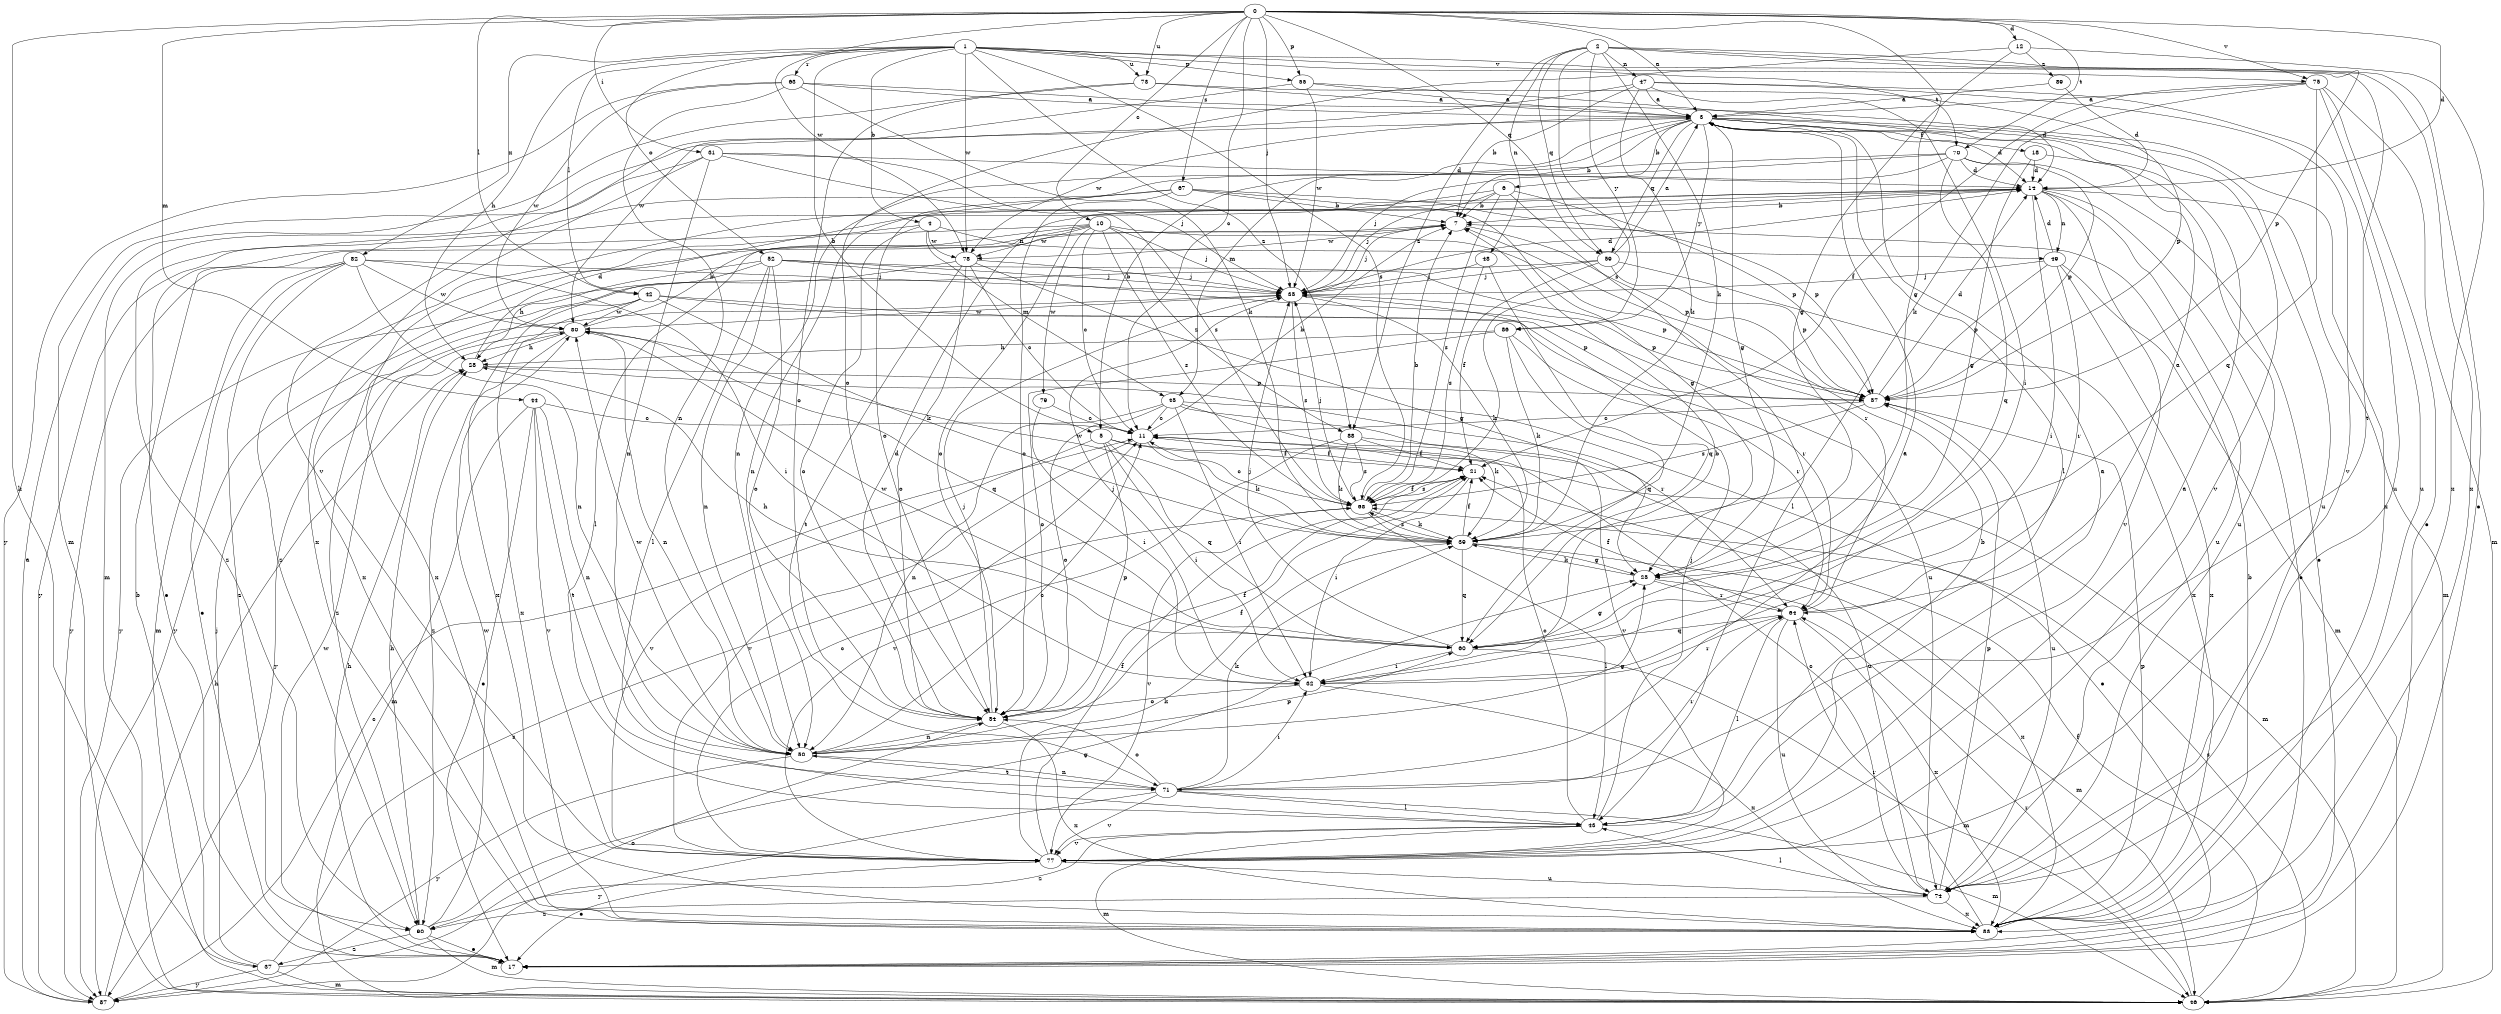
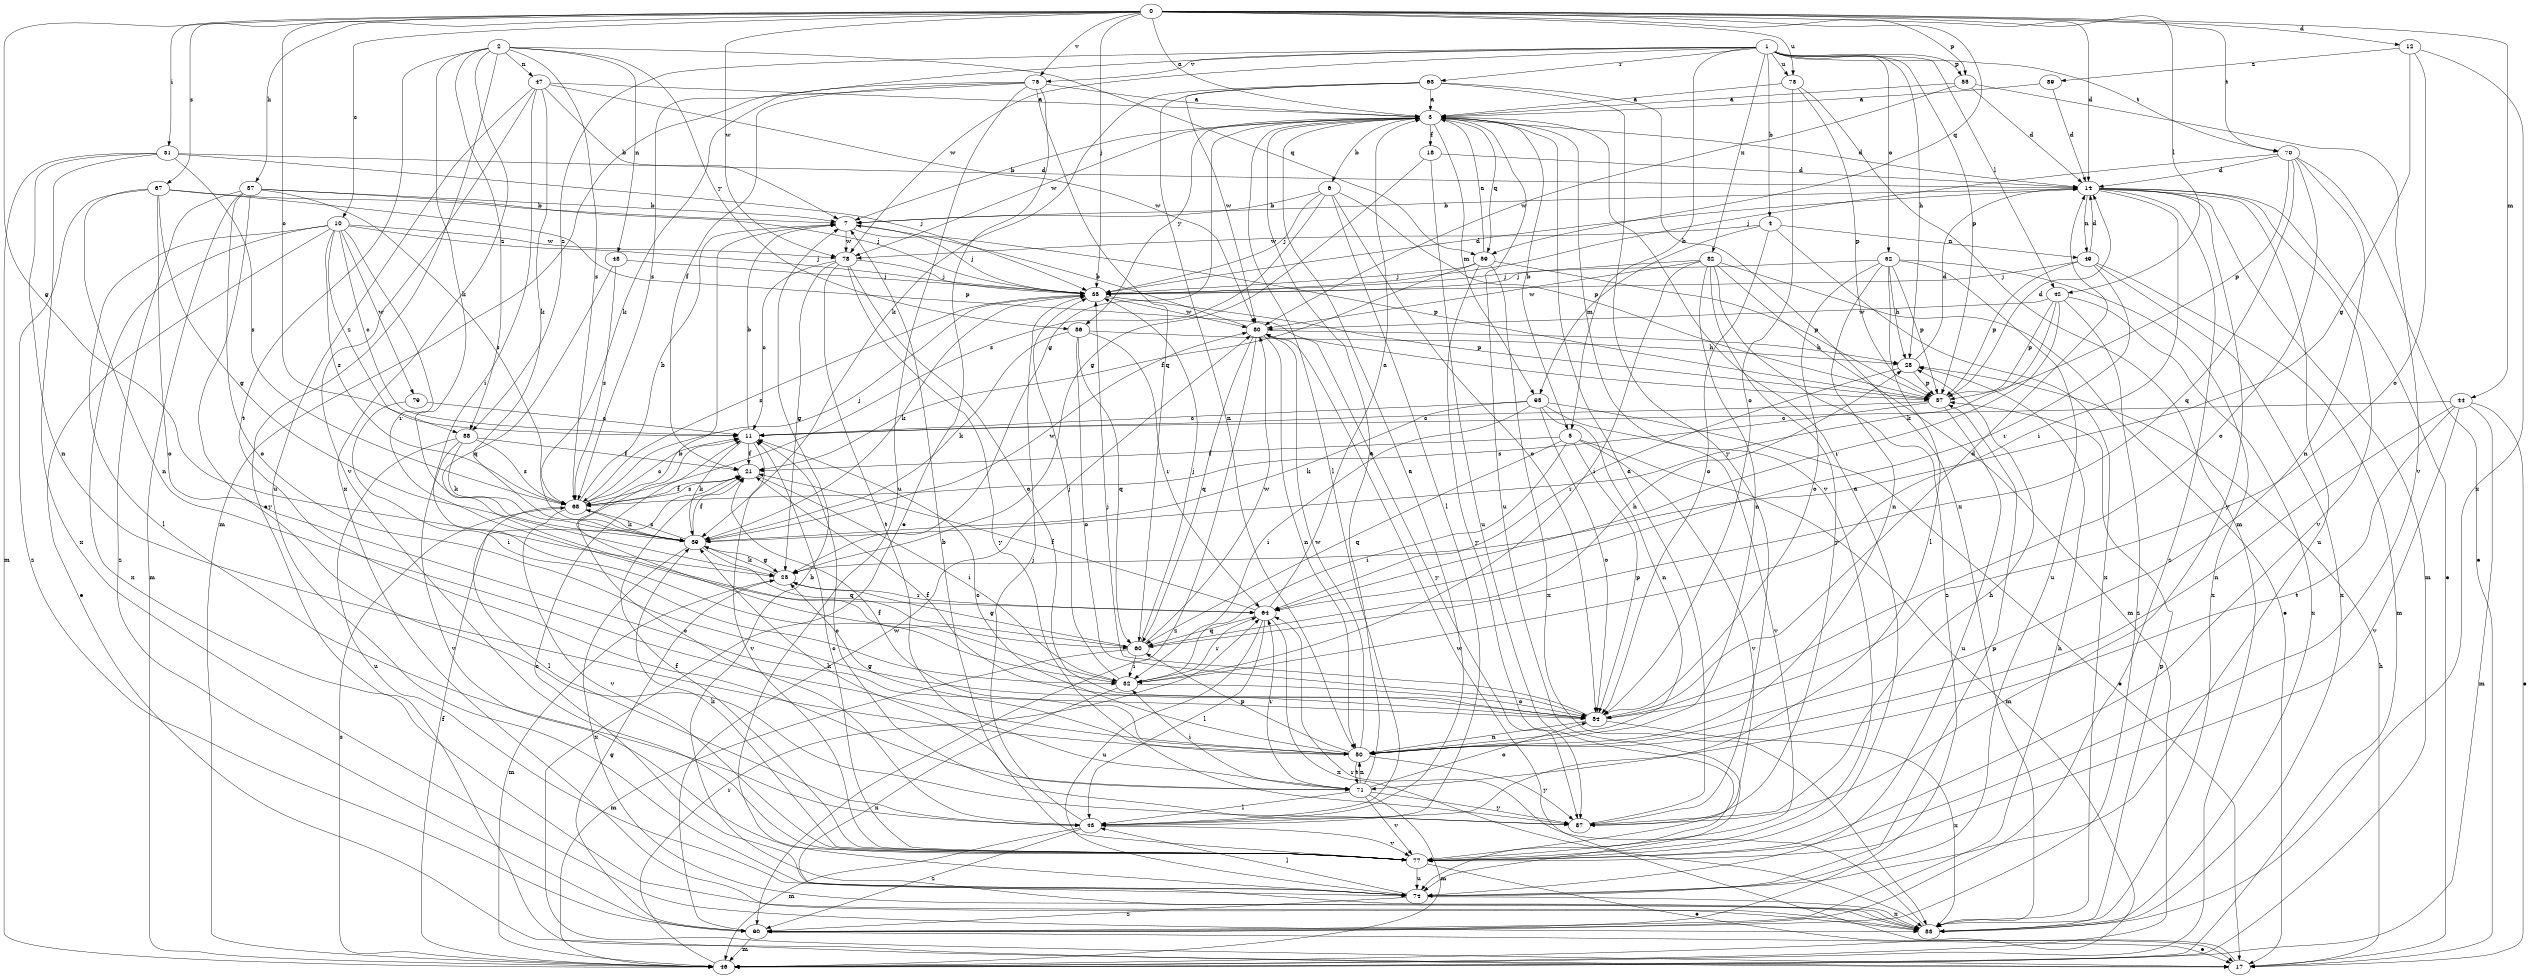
edge "55" -> "35": now "55" -> "80"
node "45": label "45" -> "95"
edge "90" -> "37": reversed
